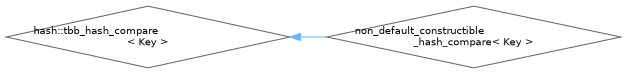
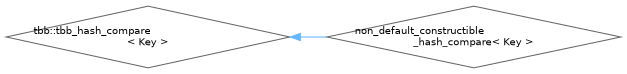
node "hash::tbb_hash_compare < Key >": label "hash::tbb_hash_compare < Key >" -> "tbb::tbb_hash_compare < Key >"
